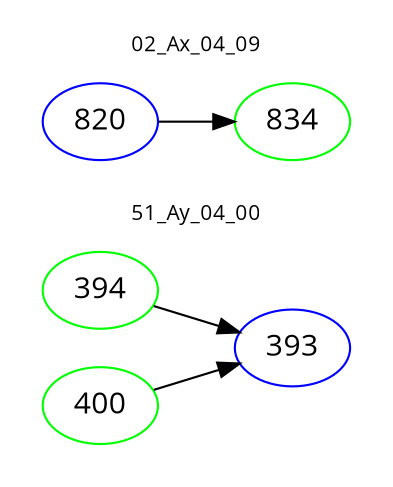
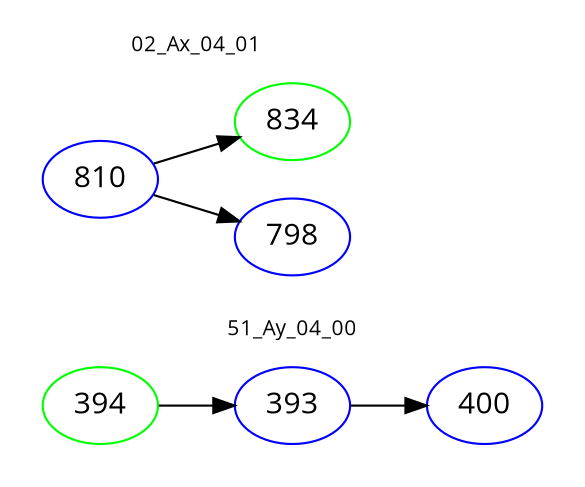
cluster "02_Ax_04_09": label "02_Ax_04_09" -> "02_Ax_04_01"
node "820": label "820" -> "810"
node "798": added
edge "400" -> "393": reversed
node "400": color green -> blue
